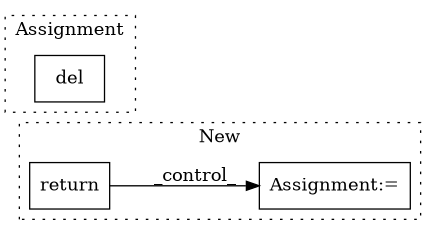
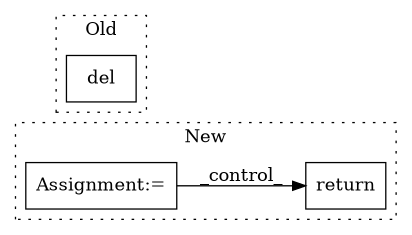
cluster "Assignment": label "Assignment" -> "Old"
edge "return" -> "Assignment:=": reversed
